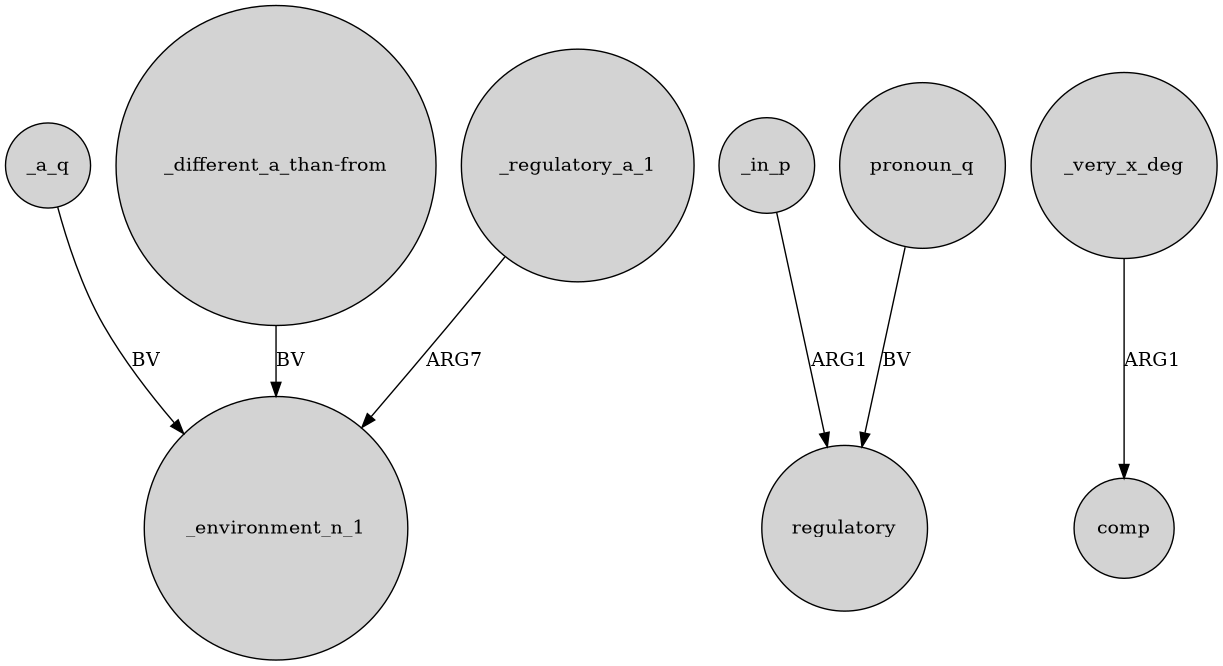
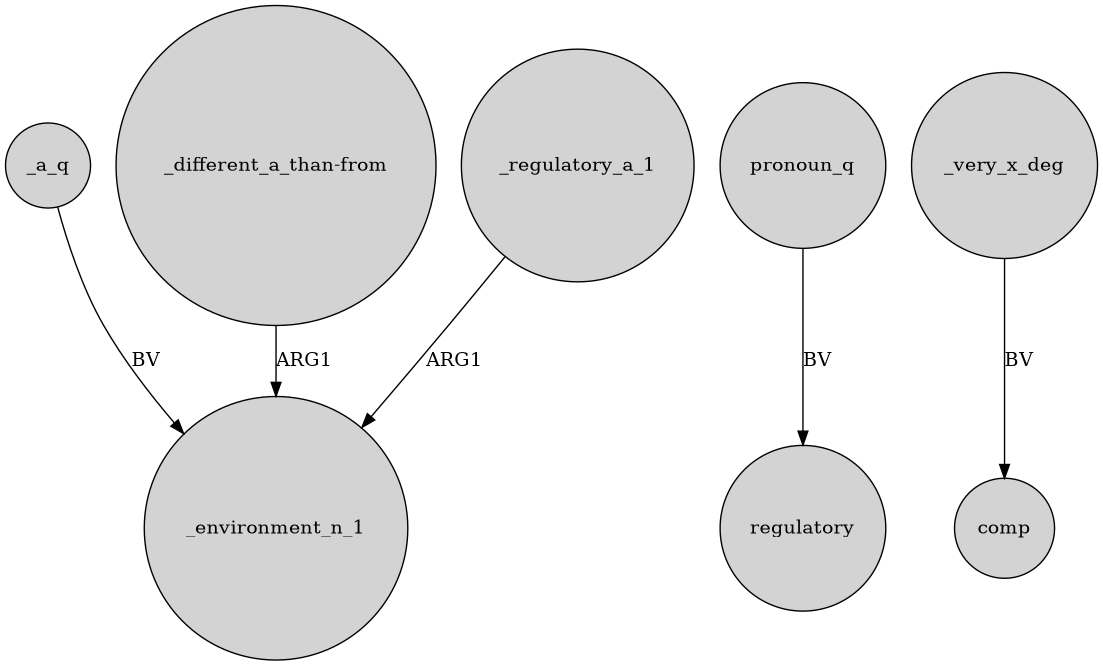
node "_in_p": removed
edge "_different_a_than-from" -> "_environment_n_1": label "BV" -> "ARG1"
edge "_regulatory_a_1" -> "_environment_n_1": label "ARG7" -> "ARG1"
edge "_very_x_deg" -> "comp": label "ARG1" -> "BV"
